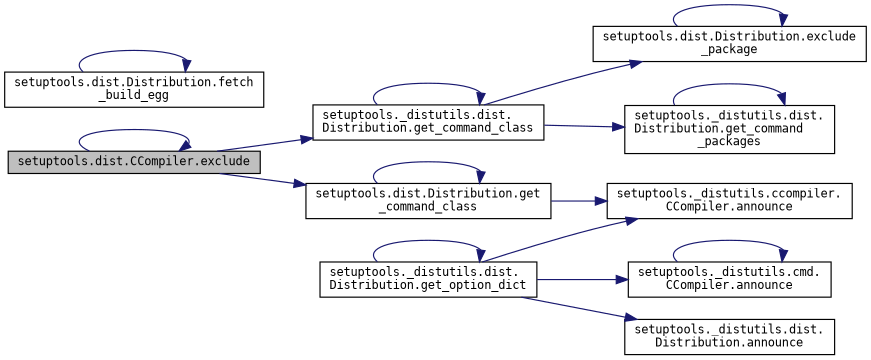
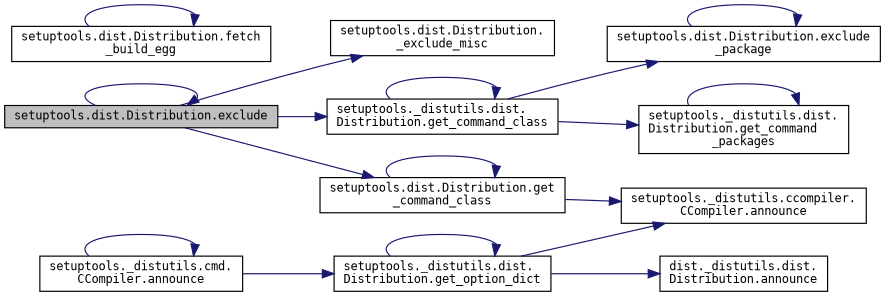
node "setuptools.dist.Distribution. _exclude_misc": added
node "setuptools.dist.CCompiler.exclude": label "setuptools.dist.CCompiler.exclude" -> "setuptools.dist.Distribution.exclude"
edge "setuptools._distutils.dist. Distribution.get_option_dict" -> "setuptools._distutils.cmd. CCompiler.announce": reversed
node "setuptools._distutils.dist. Distribution.announce": label "setuptools._distutils.dist. Distribution.announce" -> "dist._distutils.dist. Distribution.announce"
